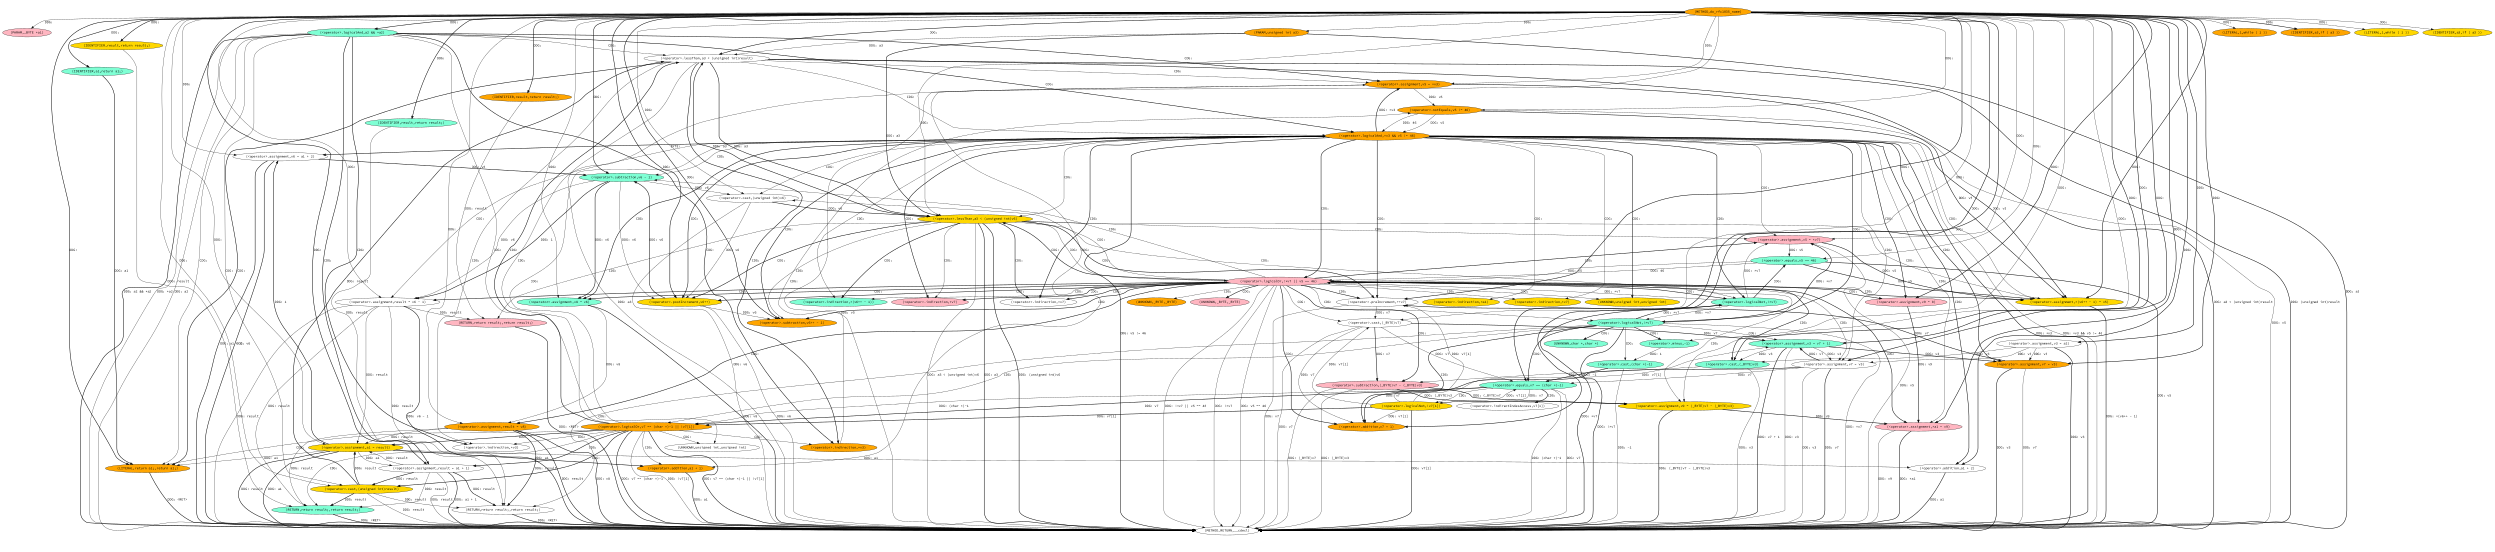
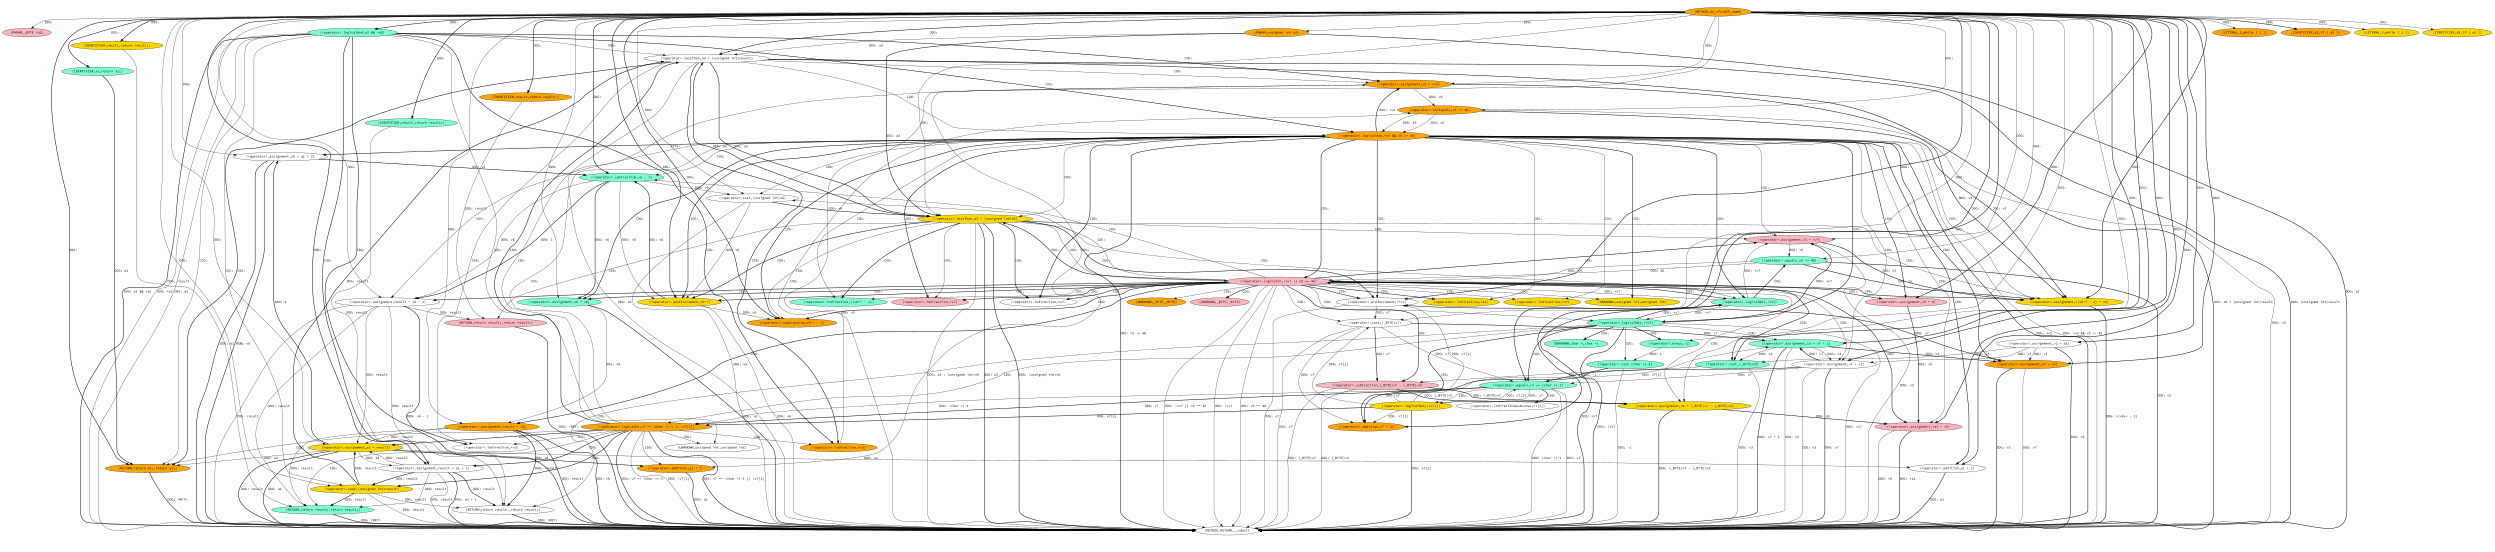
edge "(<operator>.logicalOr,!*v7 || v5 == 46)" -> "(<operator>.addition,v7 + 1)": now "(<operator>.logicalOr,!*v7 || v5 == 46)" -> "(<operator>.indirection,*a1)"
node "(LITERAL,return a1;,return a1;)": label "(LITERAL,return a1;,return a1;)" -> "(RETURN,return a1;,return a1;)"
